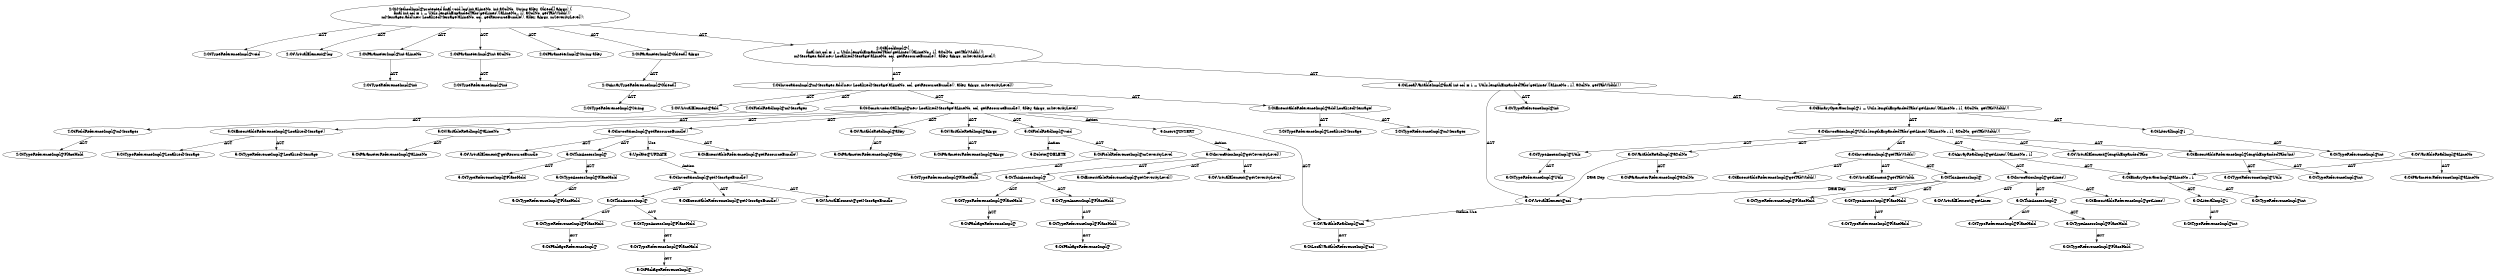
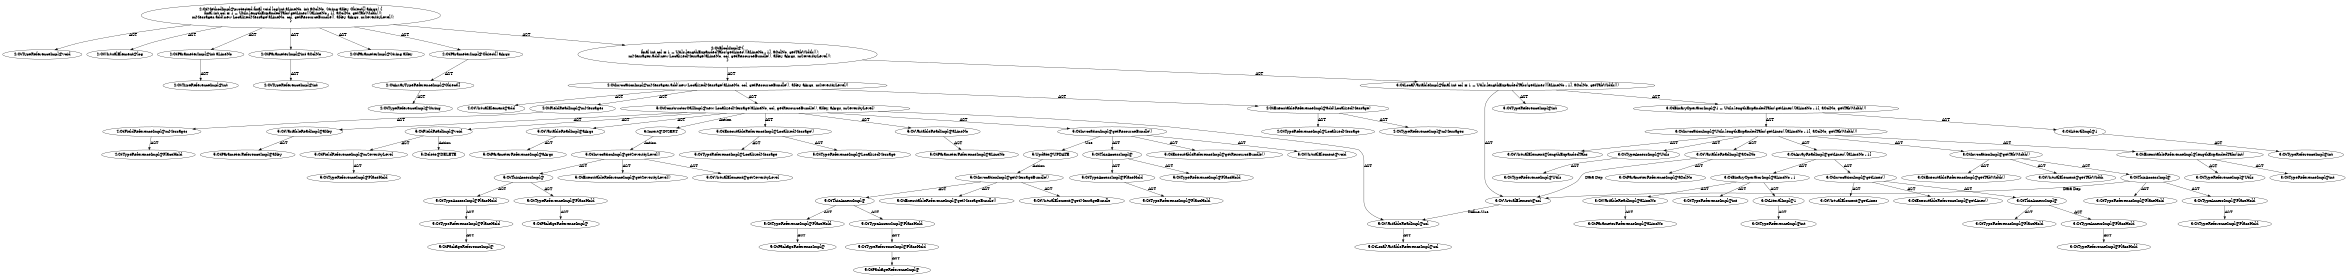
node "5:CtVirtualElement@getResourceBundle": label "5:CtVirtualElement@getResourceBundle" -> "5:CtVirtualElement@void"
edge "3:CtVariableReadImpl@aLineNo" -> "3:CtBinaryOperatorImpl@aLineNo - 1": reversed
